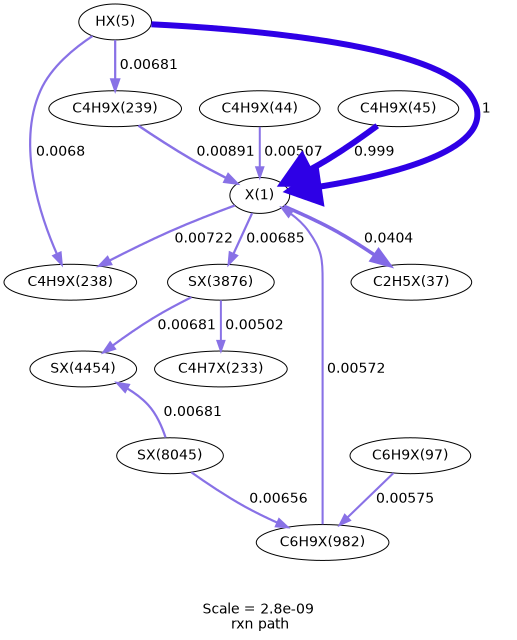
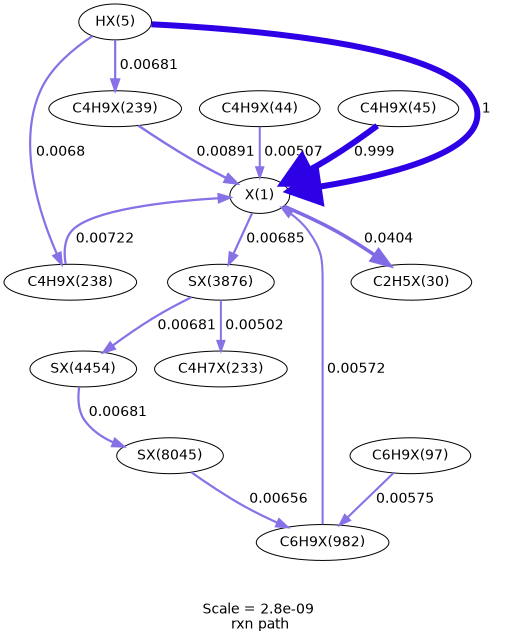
edge "X(1)" -> "C4H9X(238)": reversed
node "C2H5X(37)": label "C2H5X(37)" -> "C2H5X(30)"
edge "SX(8045)" -> "SX(4454)": reversed
